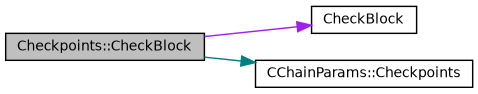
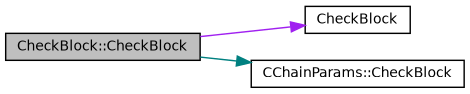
node "Checkpoints::CheckBlock": label "Checkpoints::CheckBlock" -> "CheckBlock::CheckBlock"
node "CChainParams::Checkpoints": label "CChainParams::Checkpoints" -> "CChainParams::CheckBlock"
